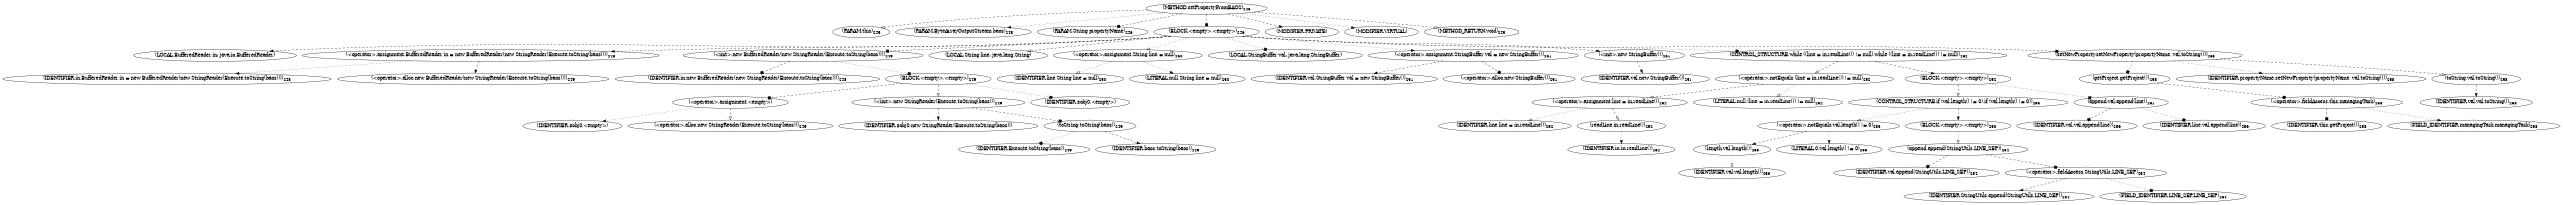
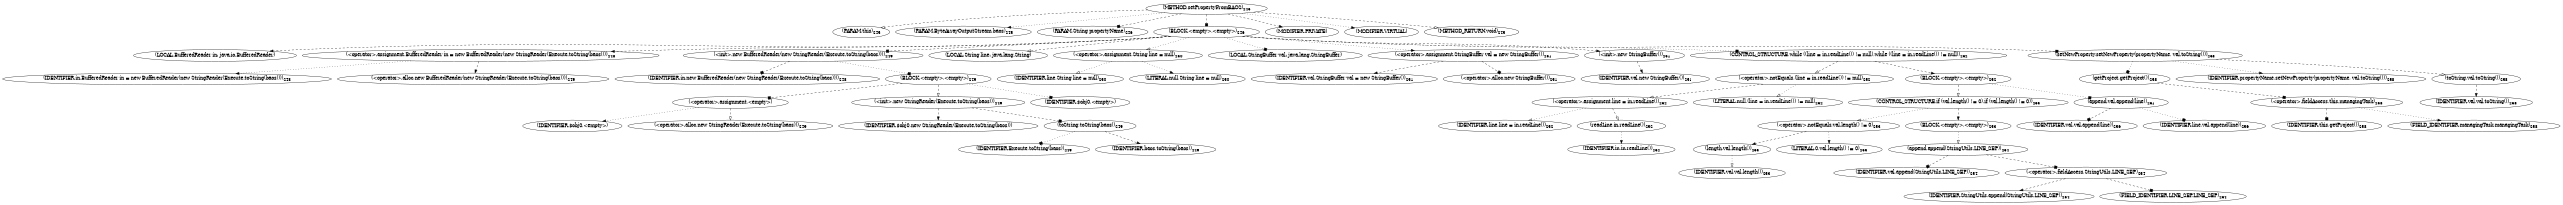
edge "(<operator>.fieldAccess,StringUtils.LINE_SEP)" -> "(FIELD_IDENTIFIER,LINE_SEP,LINE_SEP)": style dotted -> dashed
